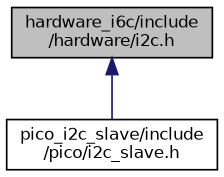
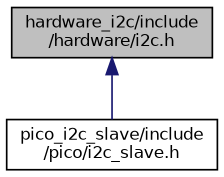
node "hardware_i6c/include /hardware/i2c.h": label "hardware_i6c/include /hardware/i2c.h" -> "hardware_i2c/include /hardware/i2c.h"
